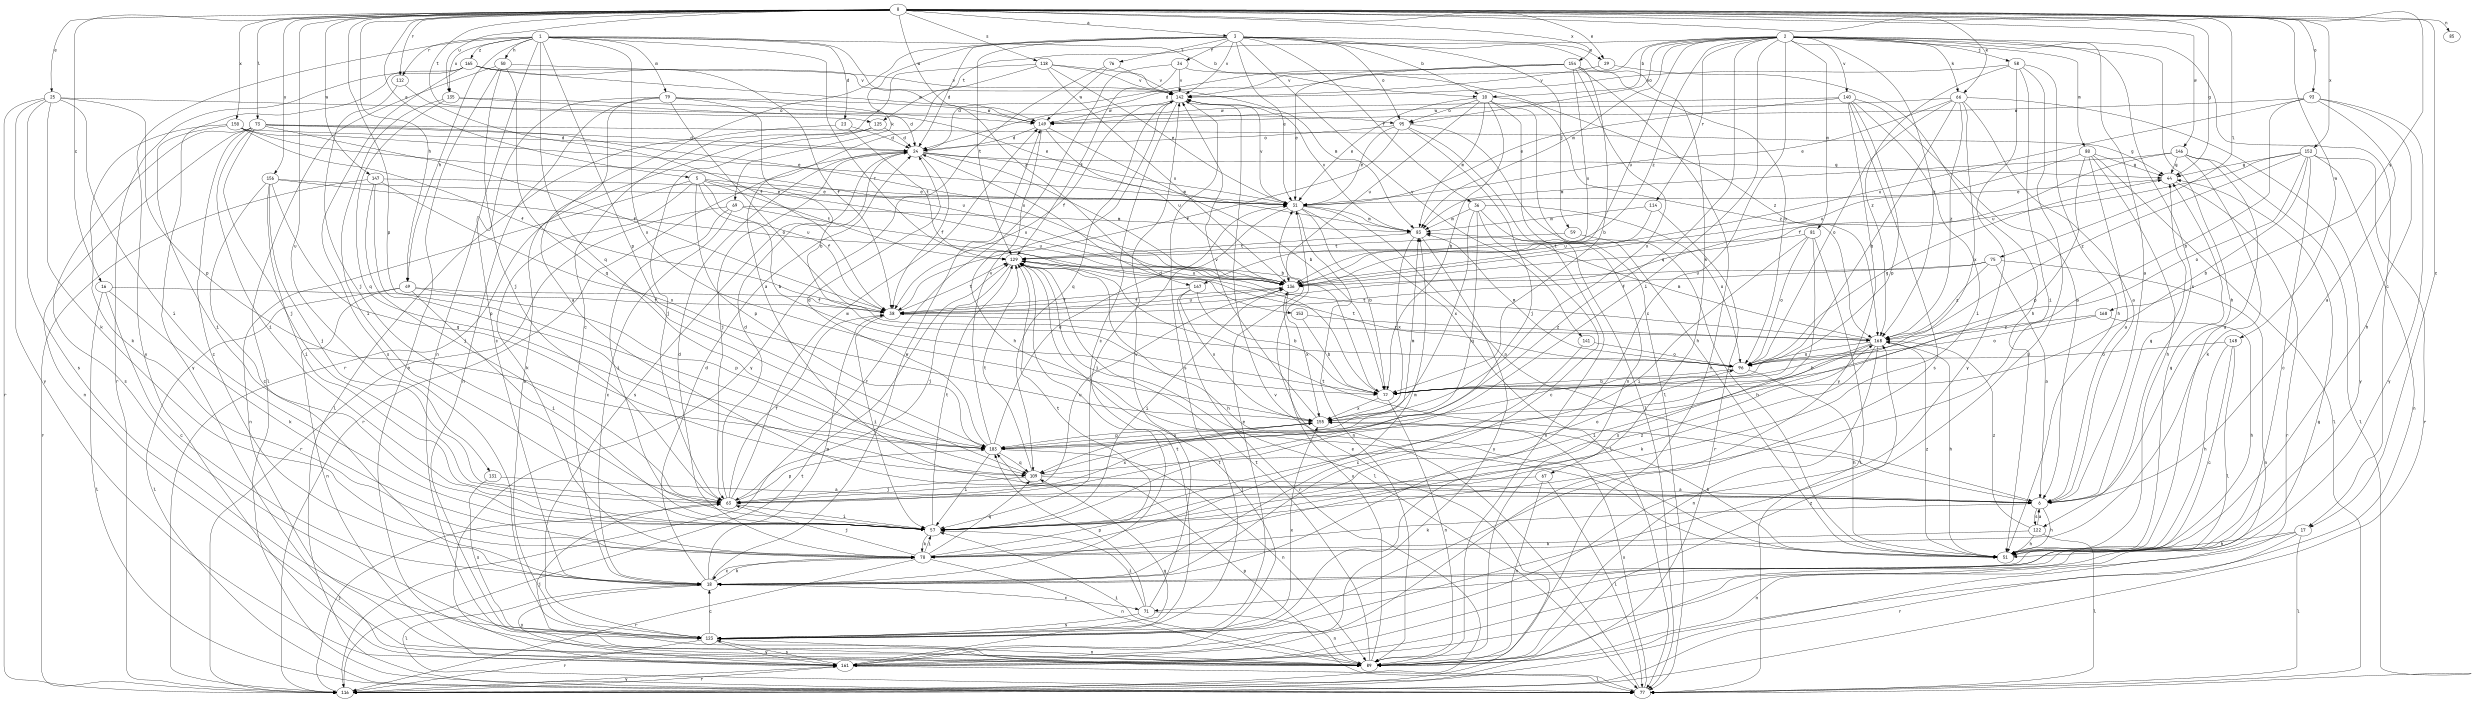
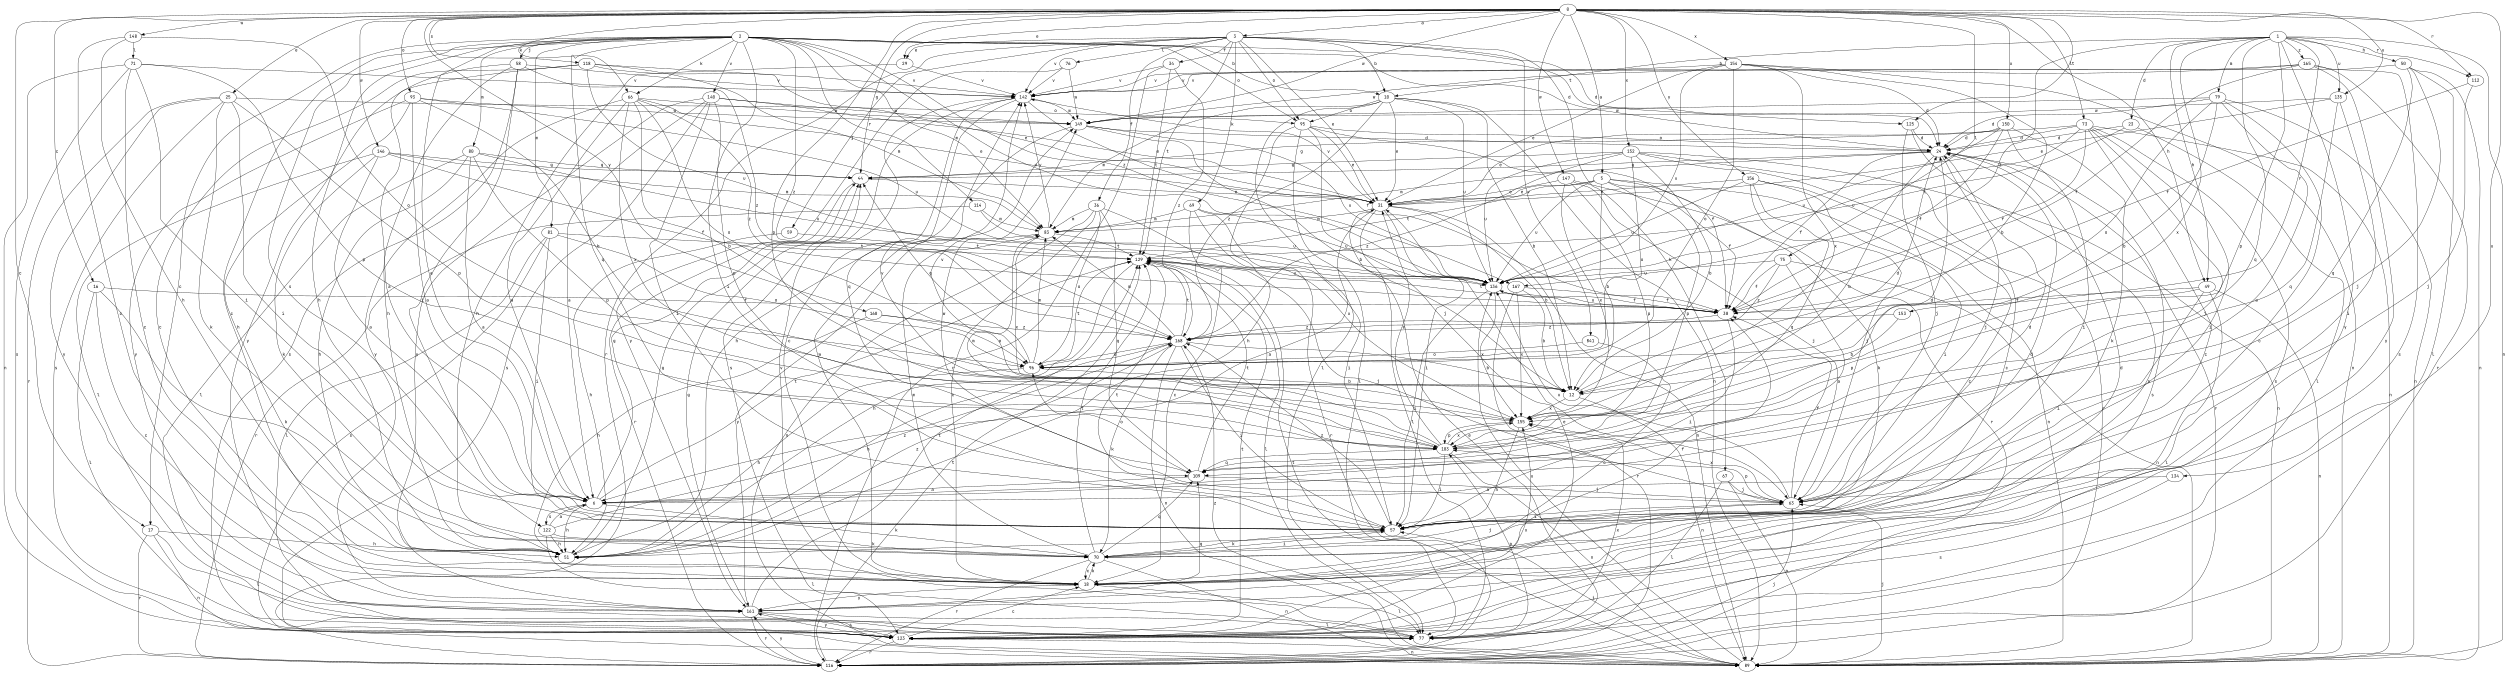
node "85": removed
edge "24" -> "12": now "24" -> "155"
node "141": label "141" -> "841"
edge "18" -> "38": label "w" -> "f"
node "131": label "131" -> "134"
edge "18" -> "71": reversed
